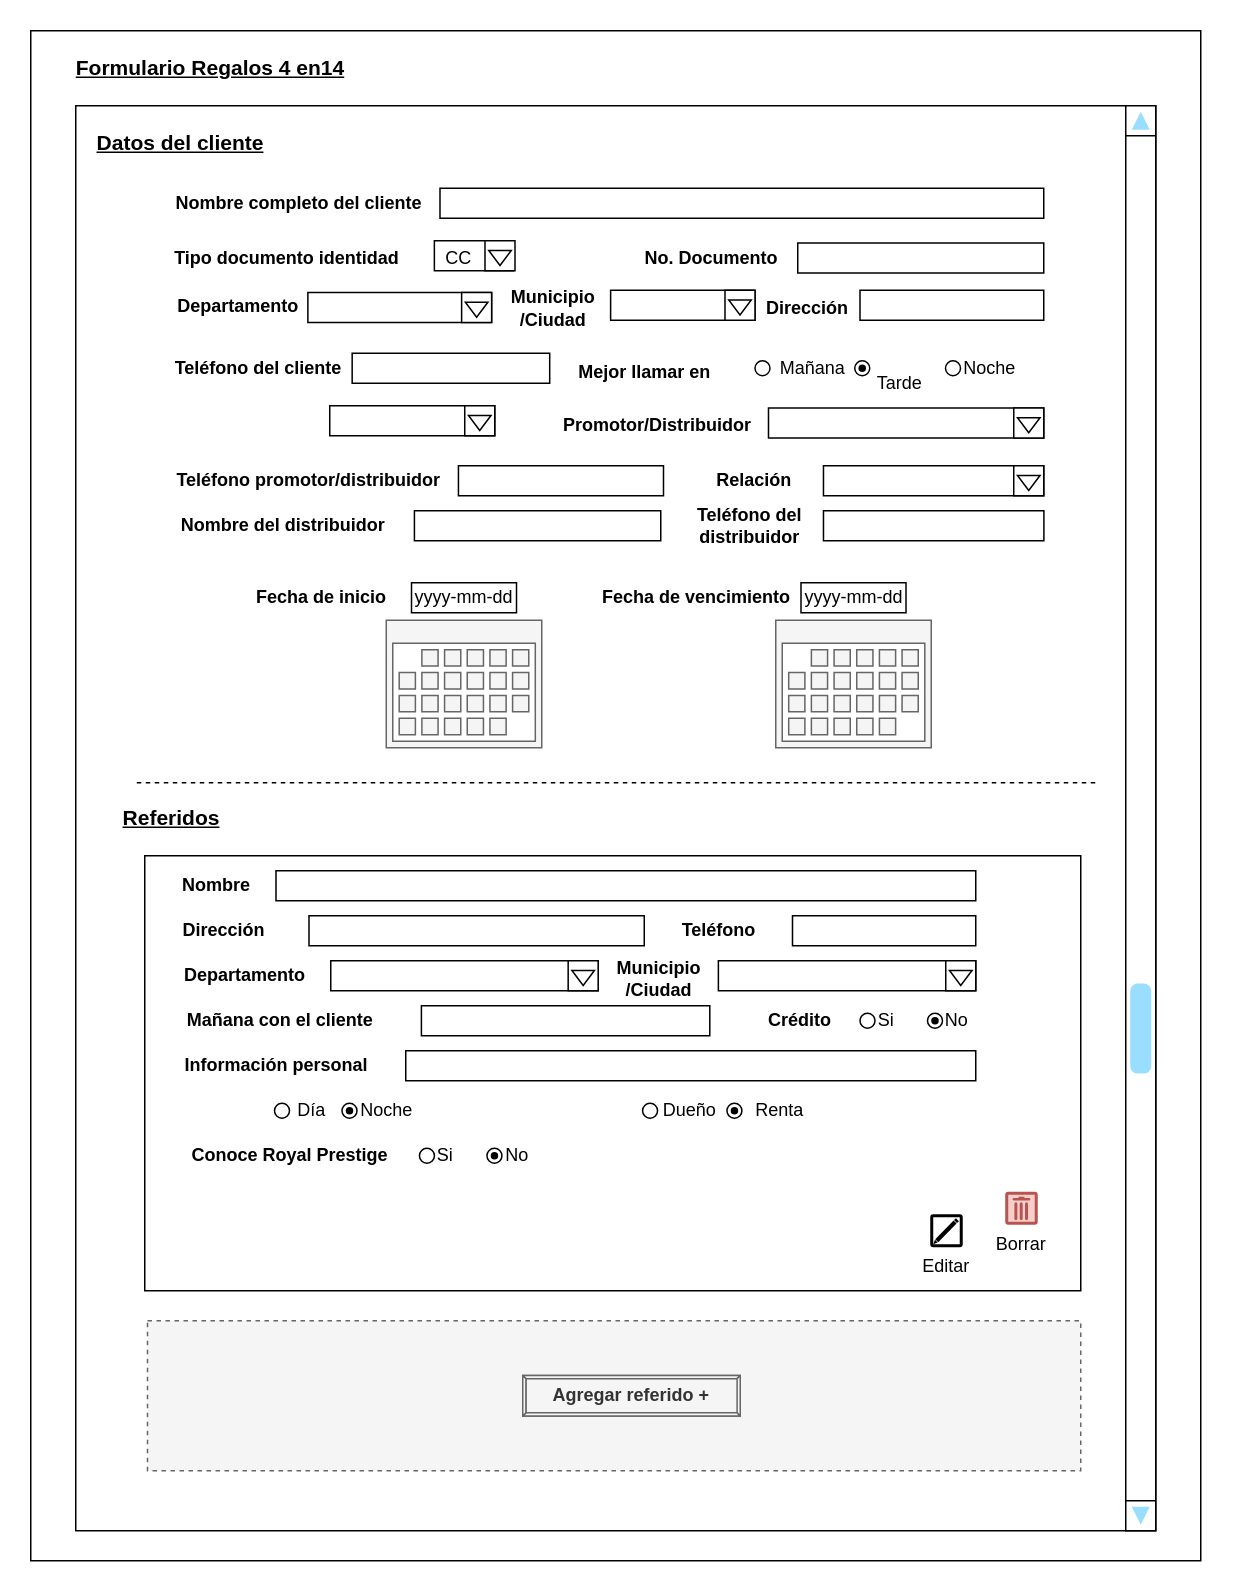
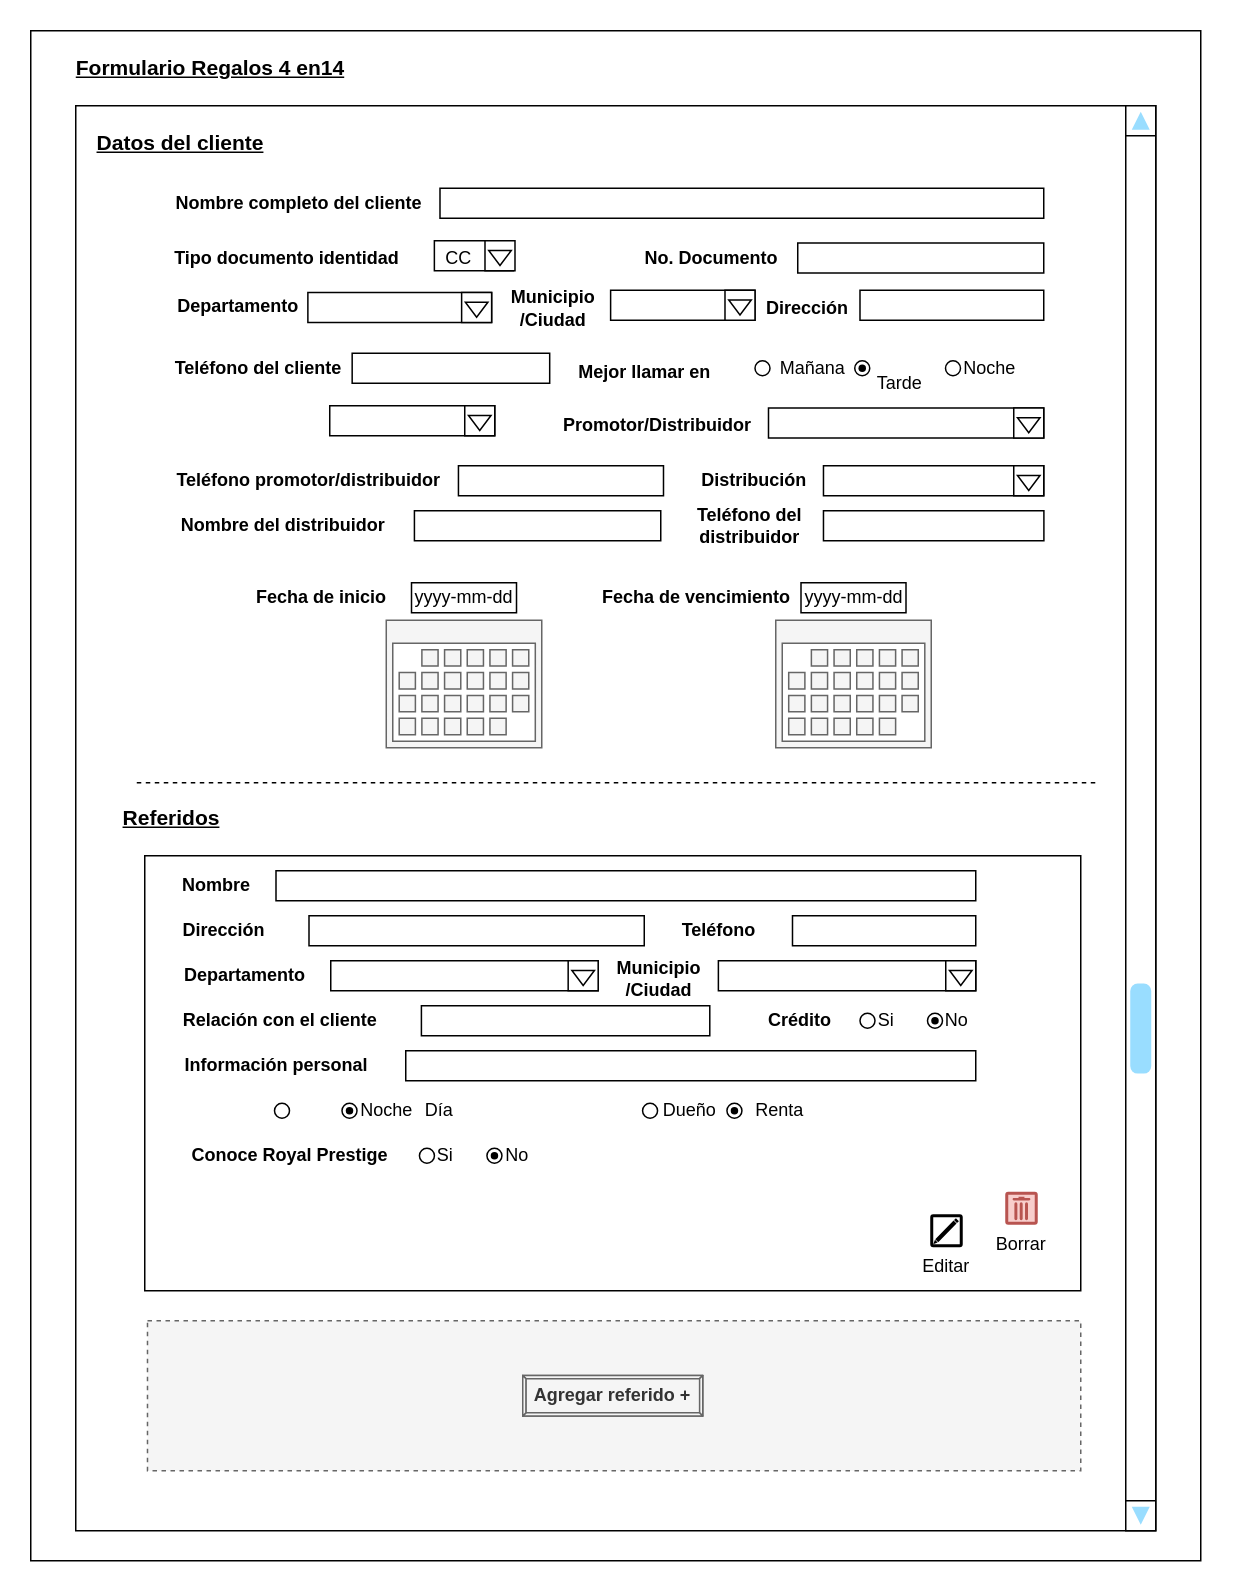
node "Relación": label "Relación" -> "Distribución"
node "Mañana con el cliente": label "Mañana con el cliente" -> "Relación con el cliente"
node "Día": moved (312, 1111) -> (440, 1111)
node "Agregar referido +": size 218x41 -> 180x41
